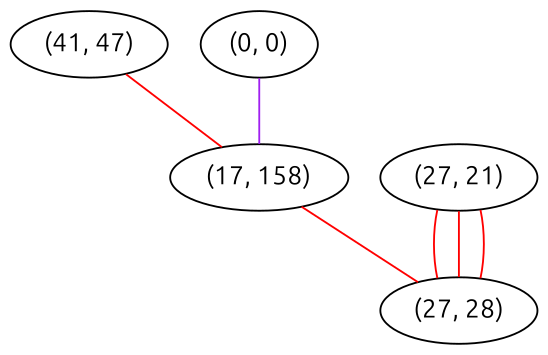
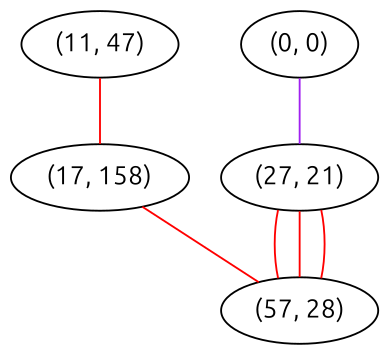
node "(41, 47)": label "(41, 47)" -> "(11, 47)"
edge "(0, 0)" -- "(17, 158)": now "(0, 0)" -- "(27, 21)"
node "(27, 28)": label "(27, 28)" -> "(57, 28)"
